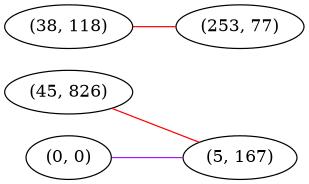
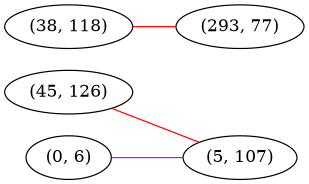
node "(253, 77)": label "(253, 77)" -> "(293, 77)"
node "(45, 826)": label "(45, 826)" -> "(45, 126)"
node "(0, 0)": label "(0, 0)" -> "(0, 6)"
node "(5, 167)": label "(5, 167)" -> "(5, 107)"
